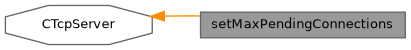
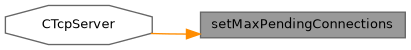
edge "setMaxPendingConnections" -> "CTcpServer": reversed
